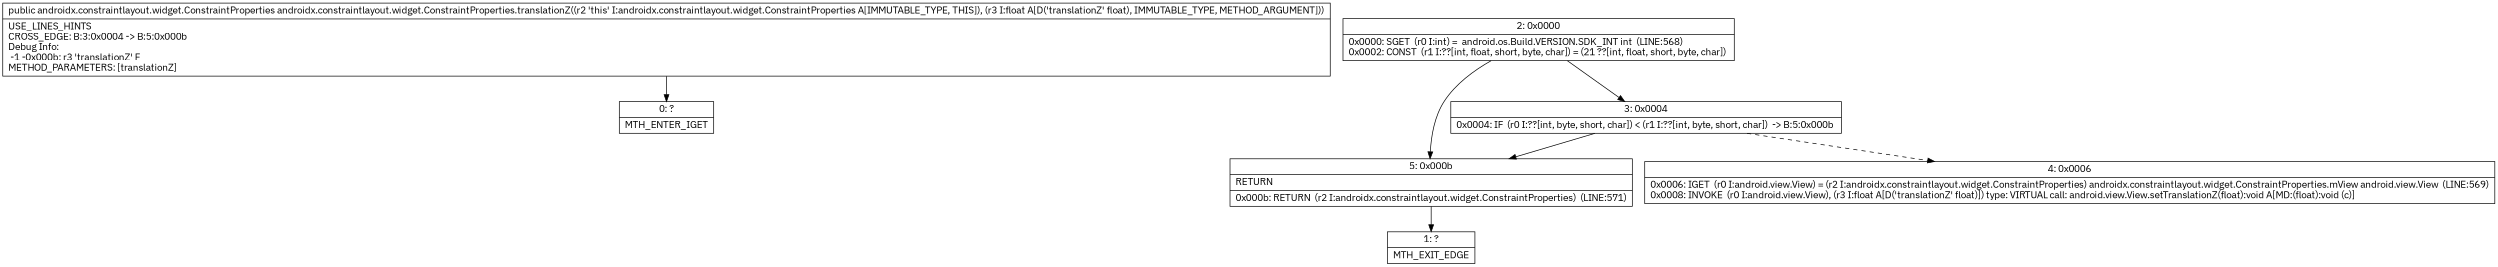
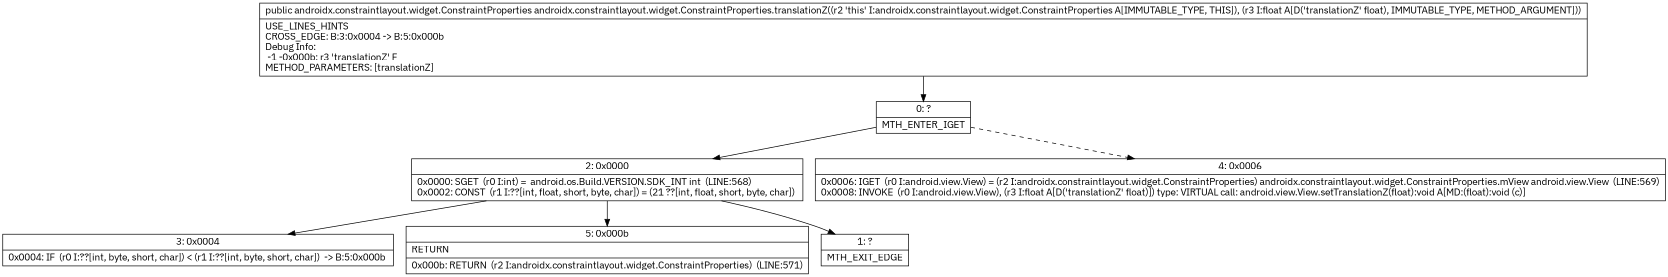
edge "0: ?" -> "2: 0x0000": added
edge "3: 0x0004" -> "5: 0x000b": removed
edge "3: 0x0004" -> "4: 0x0006": now "0: ?" -> "4: 0x0006"
edge "5: 0x000b" -> "1: ?": now "2: 0x0000" -> "1: ?"
